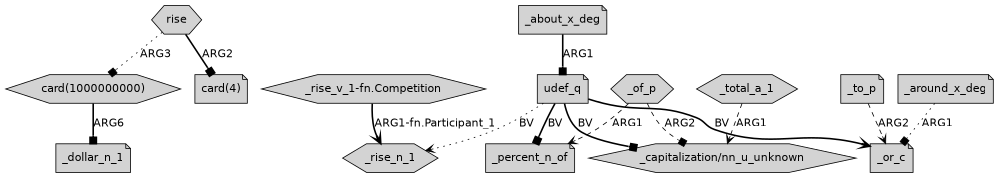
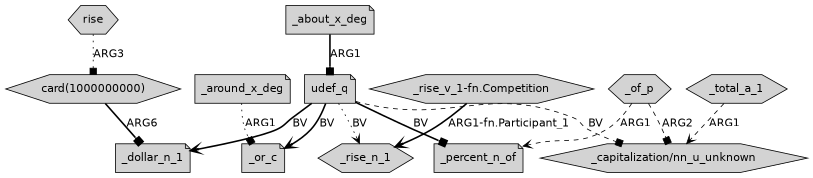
node "card(4)": removed
node "_to_p": removed
edge "udef_q" -> "_dollar_n_1": added, label "BV"
edge "udef_q" -> "_capitalization/nn_u_unknown": style bold -> dashed
